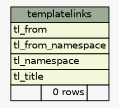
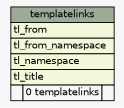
node "templatelinks": text "0 rows" -> "0 templatelinks"
